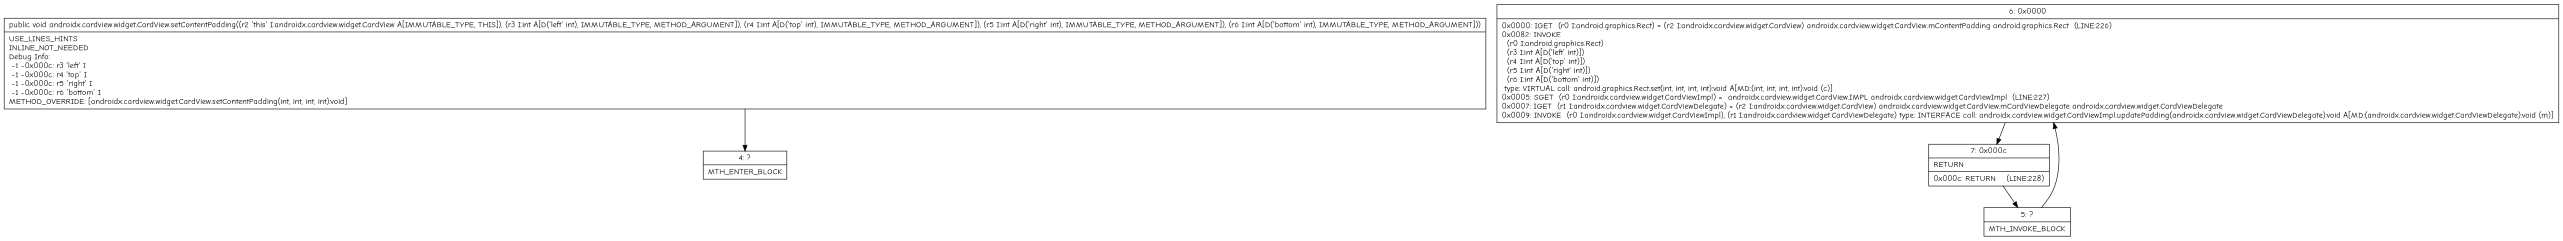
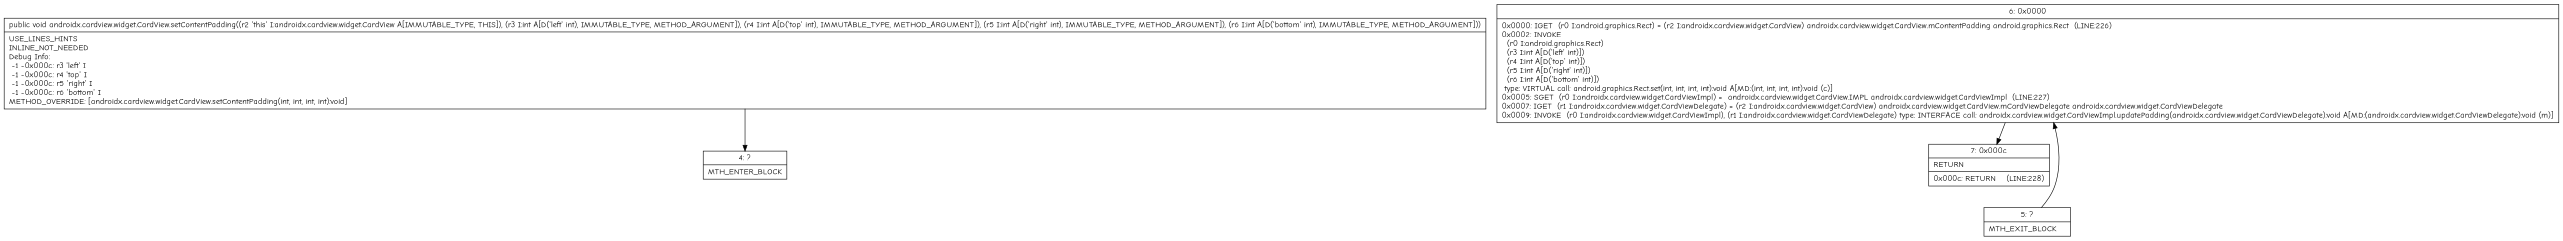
node "6: 0x0000": text "0x0082: INVOKE" -> "0x0002: INVOKE"
edge "7: 0x000c" -> "5: ?": removed
node "5: ?": text "MTH_INVOKE_BLOCK" -> "MTH_EXIT_BLOCK"
